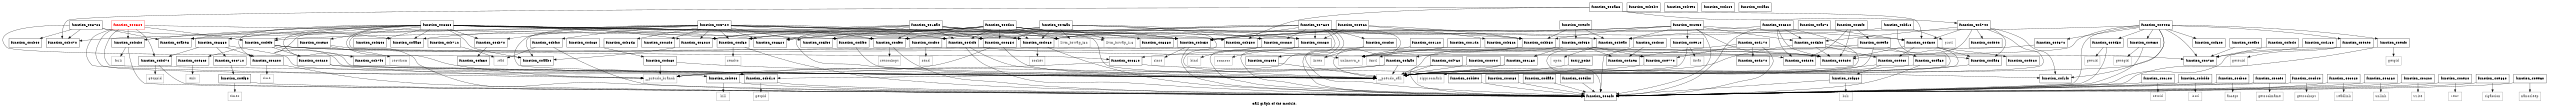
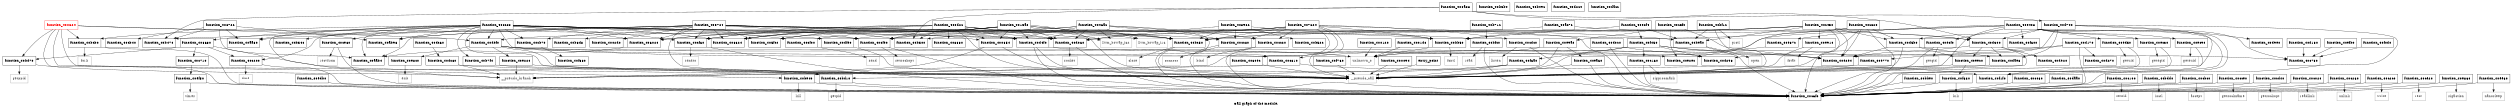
edge "function_40b71c" -> "read": now "function_40b71c" -> "function_40bfc0"
